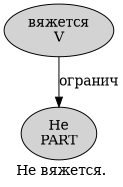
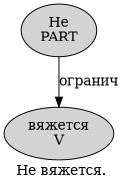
edge "вяжется V" -> "Не PART": reversed
